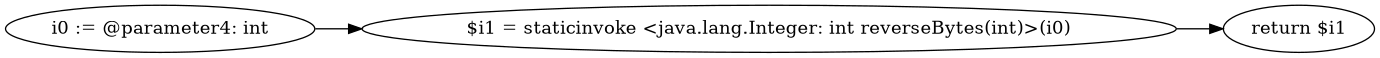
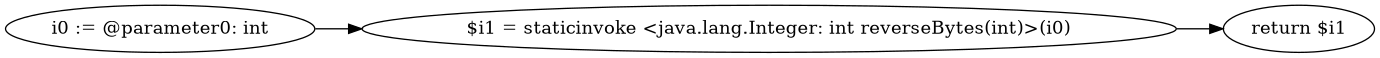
node "i0 := @parameter4: int": label "i0 := @parameter4: int" -> "i0 := @parameter0: int"
